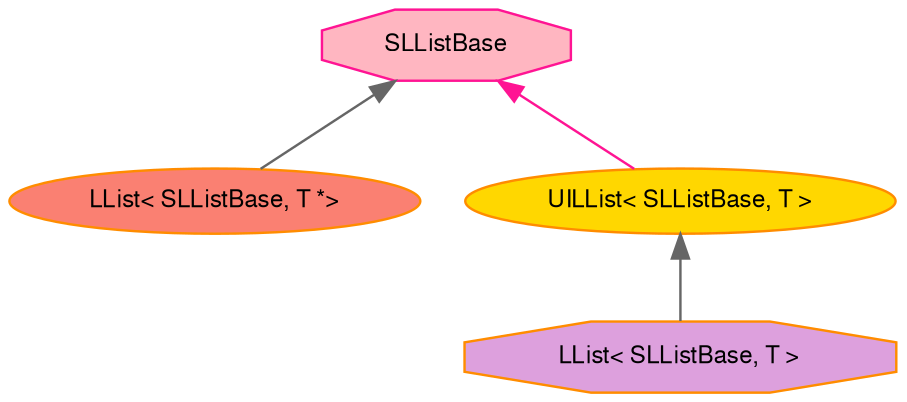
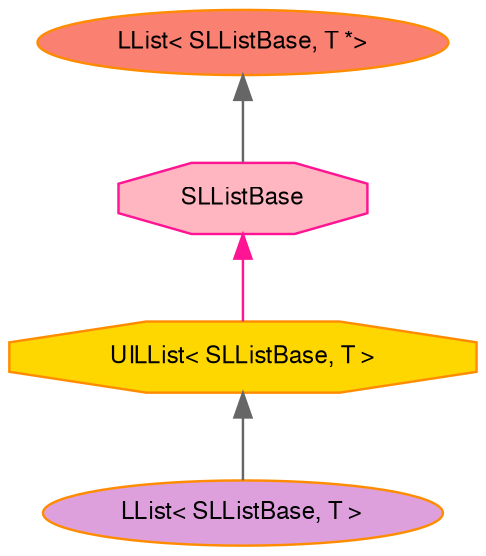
edge "LList< SLListBase, T *>" -> "SLListBase": reversed
node "UILList< SLListBase, T >": shape ellipse -> octagon
node "LList< SLListBase, T >": shape octagon -> ellipse
